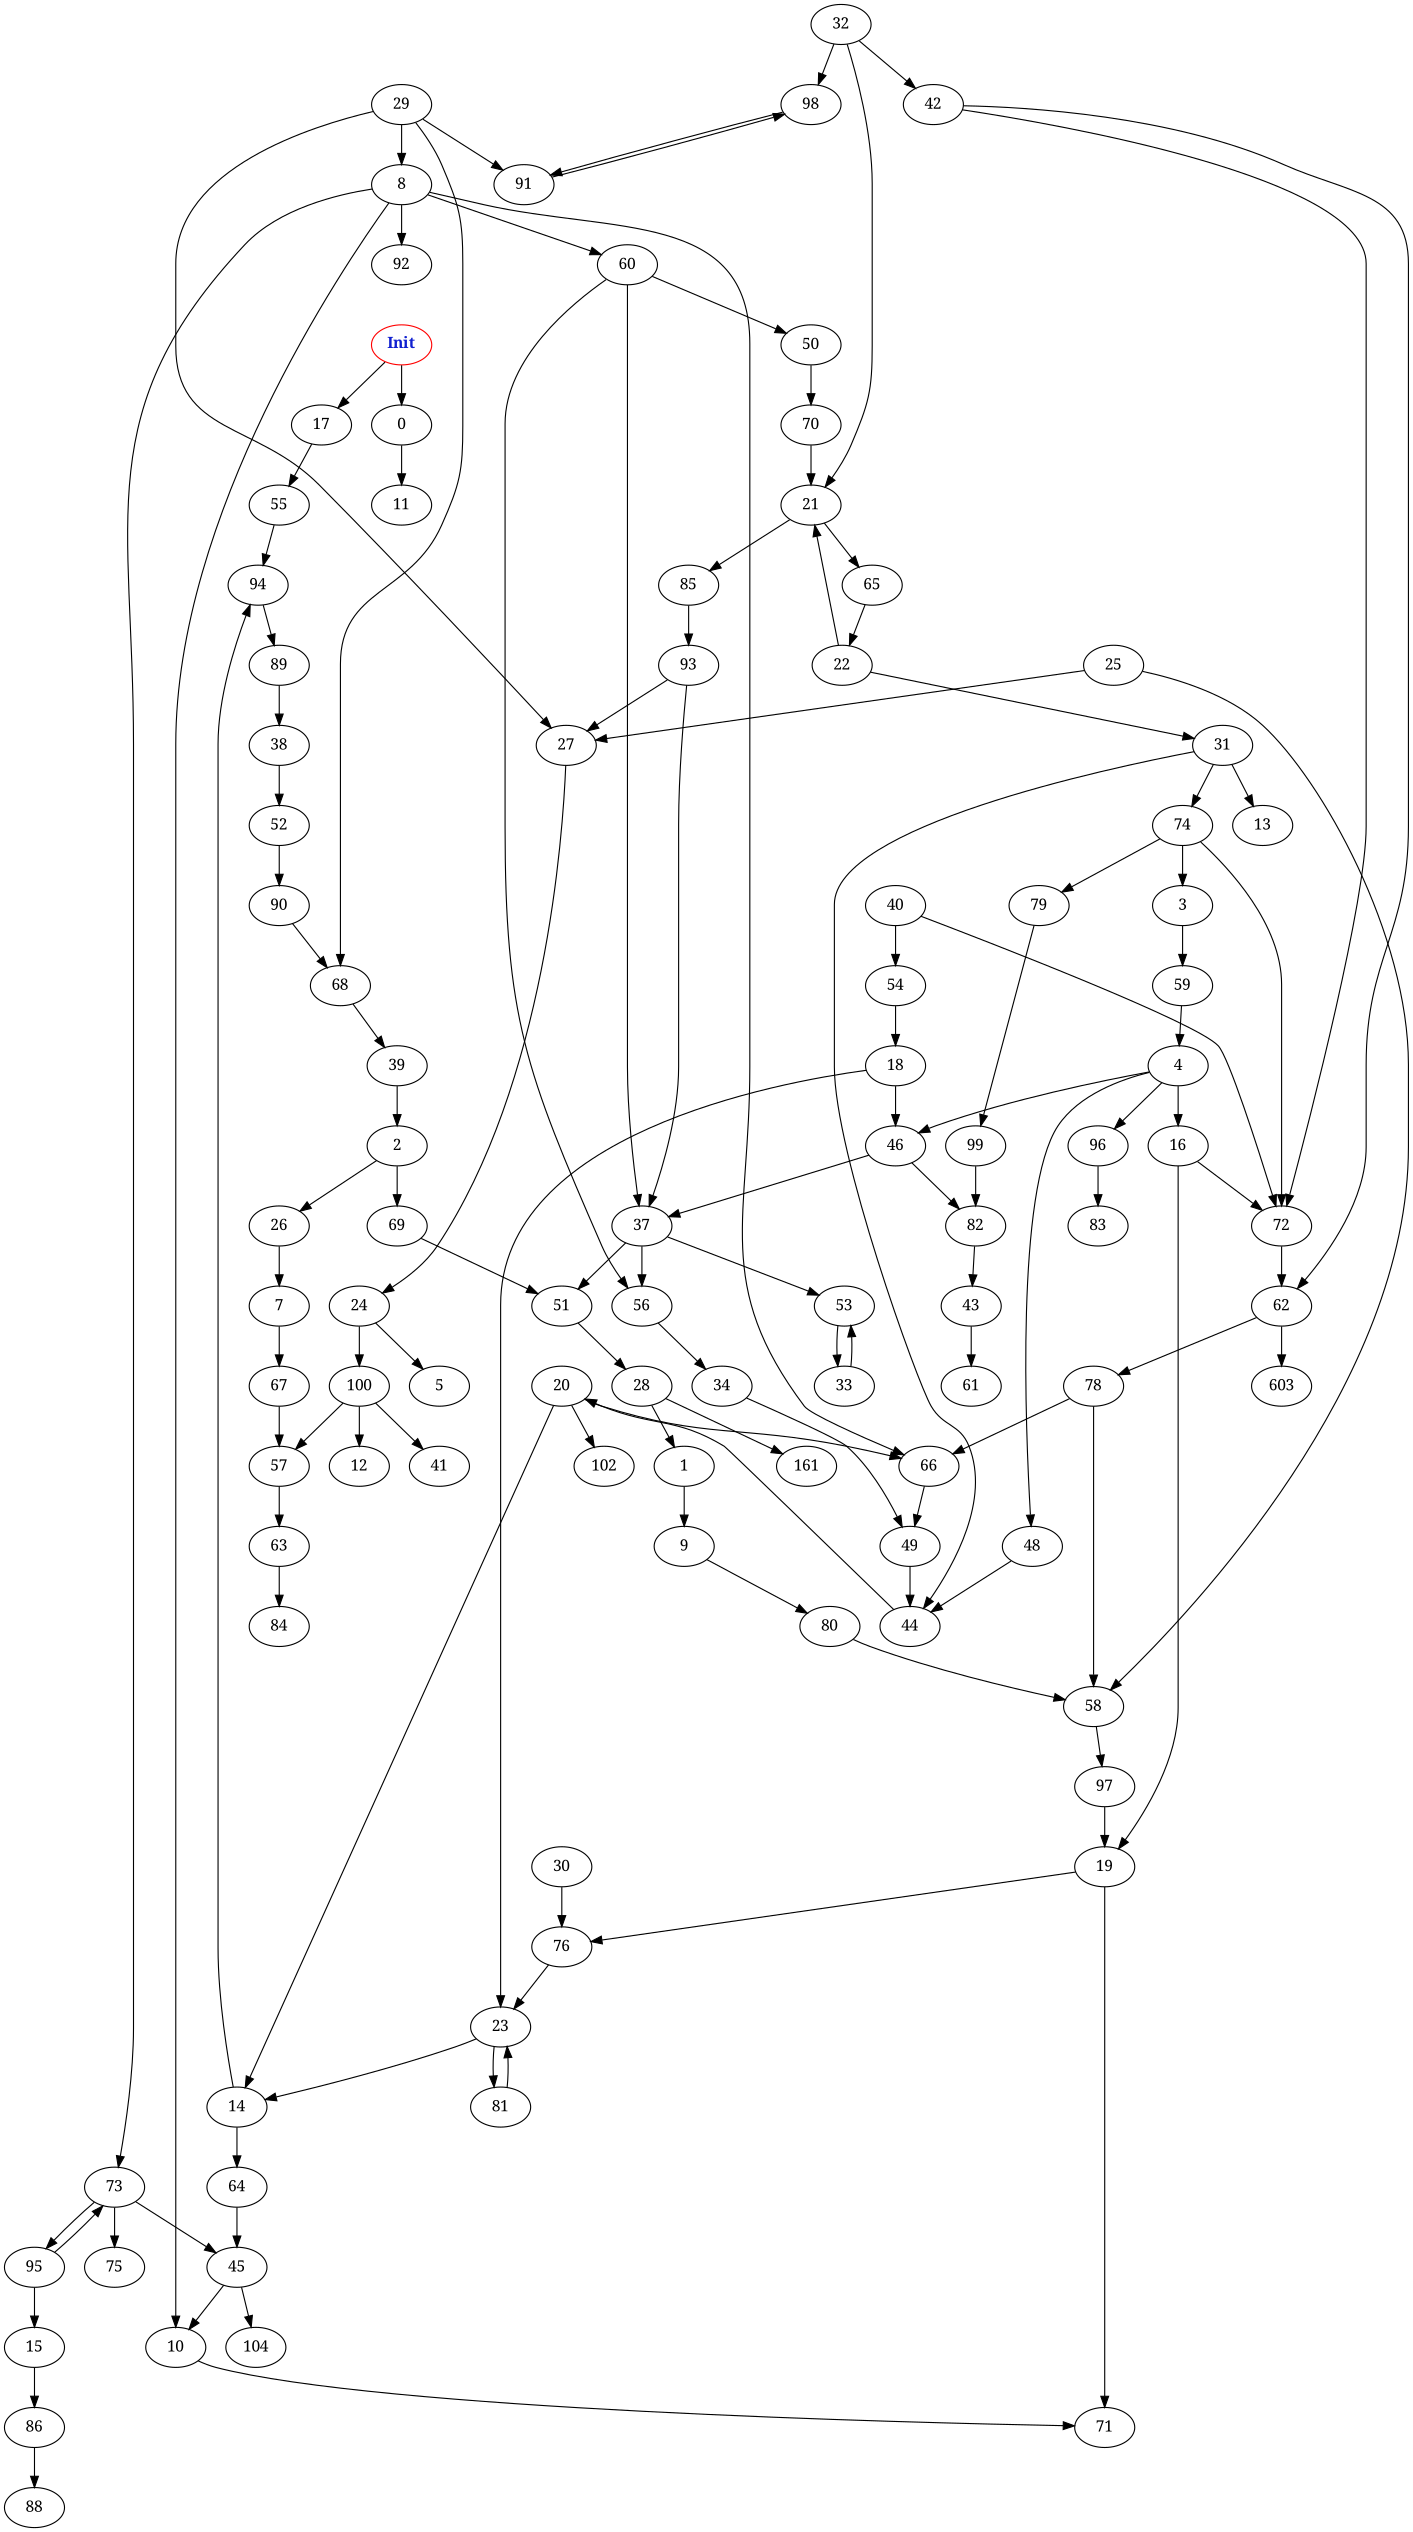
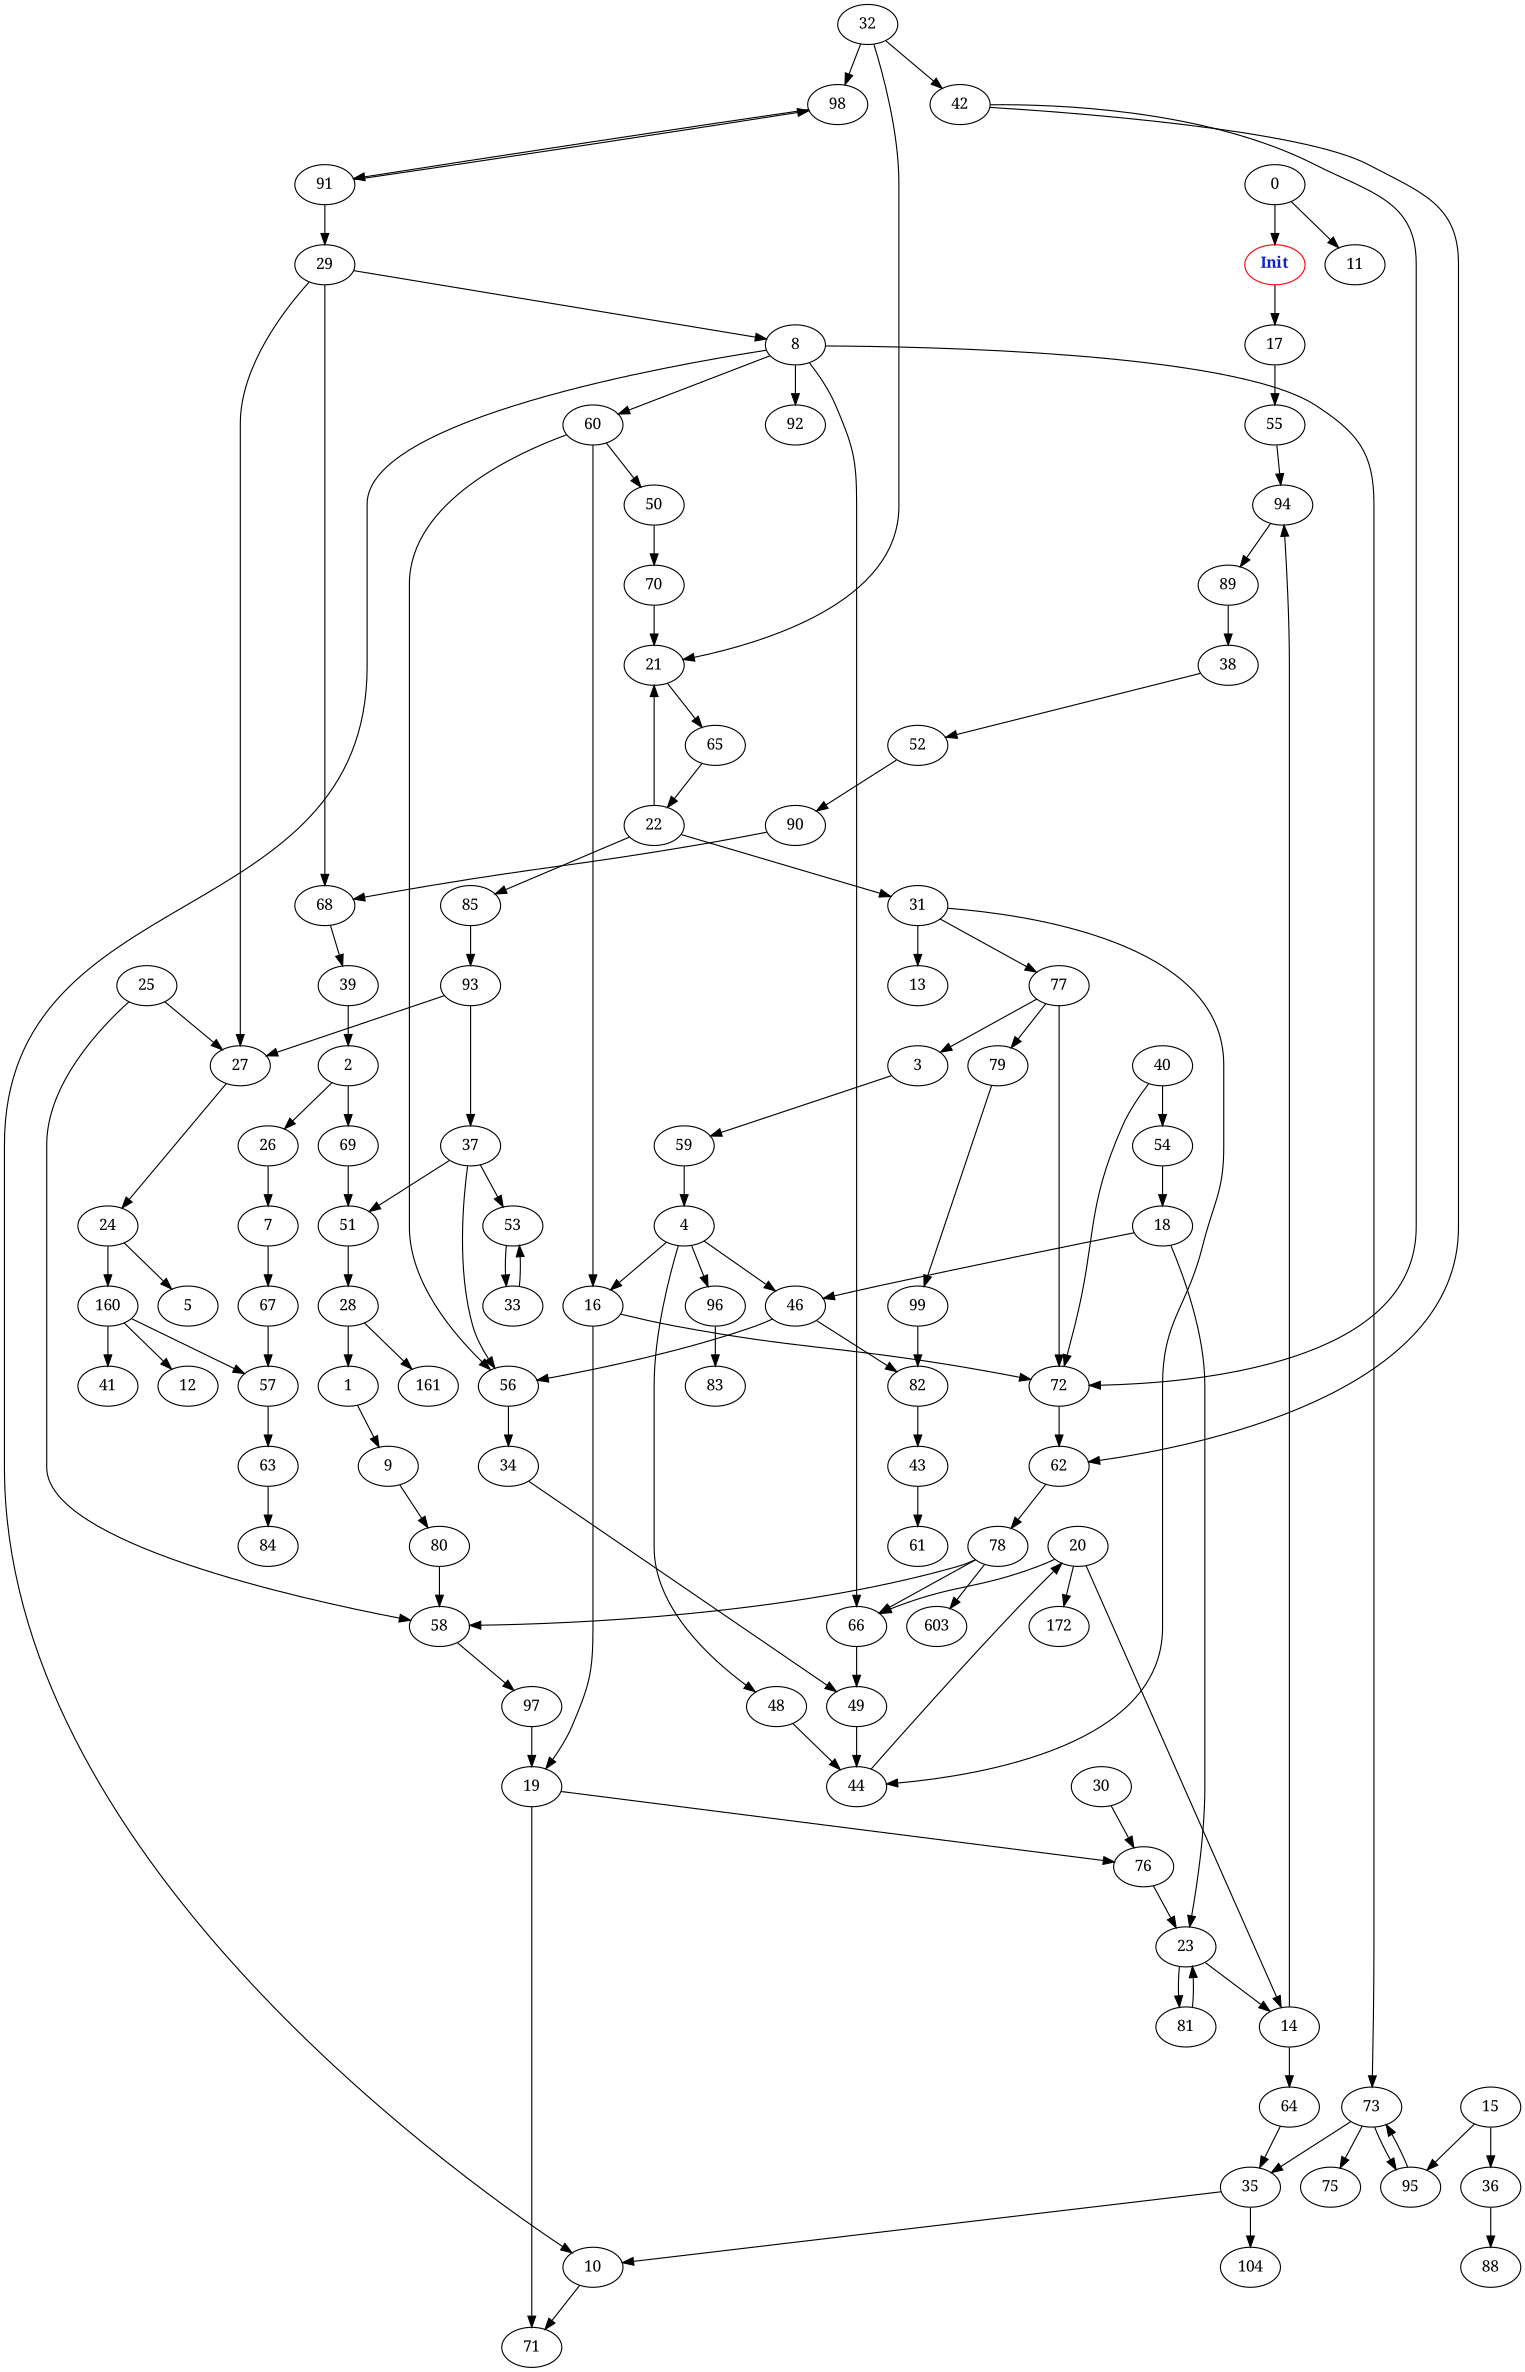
edge "29" -> "91": reversed
edge "Init" -> "0": reversed
edge "21" -> "85": now "22" -> "85"
edge "60" -> "37": now "60" -> "16"
node "74": label "74" -> "77"
edge "46" -> "37": now "46" -> "56"
edge "62" -> "603": now "78" -> "603"
node "100": label "100" -> "160"
node "102": label "102" -> "172"
node "45": label "45" -> "35"
edge "95" -> "15": reversed
node "86": label "86" -> "36"
